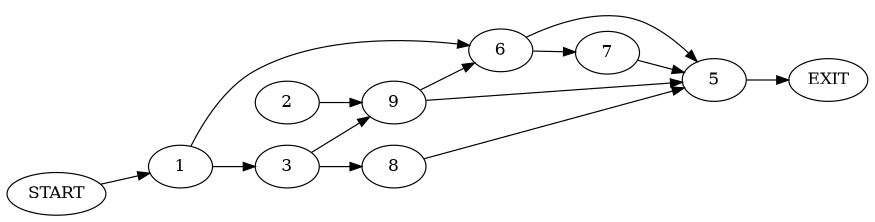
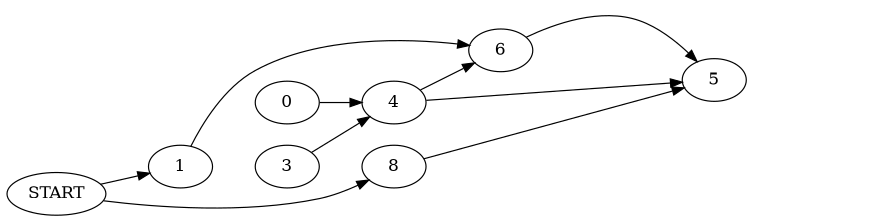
node "7": removed
node "EXIT": removed
node "2": label "2" -> "0"
node "9": label "9" -> "4"
edge "1" -> "3": removed
edge "3" -> "8": now "START" -> "8"
